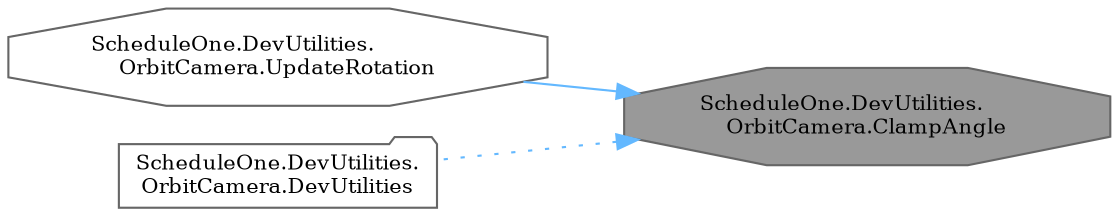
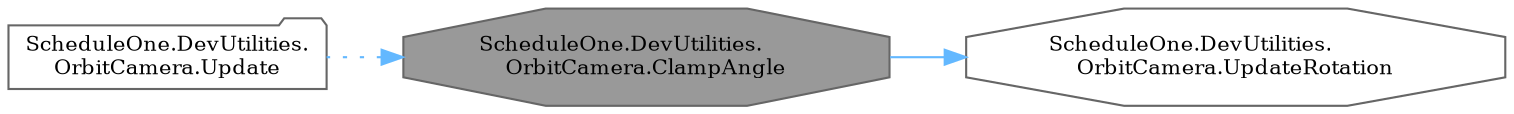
edge "ScheduleOne.DevUtilities. OrbitCamera.UpdateRotation" -> "ScheduleOne.DevUtilities. OrbitCamera.ClampAngle": reversed
node "ScheduleOne.DevUtilities. OrbitCamera.DevUtilities": label "ScheduleOne.DevUtilities. OrbitCamera.DevUtilities" -> "ScheduleOne.DevUtilities. OrbitCamera.Update"
